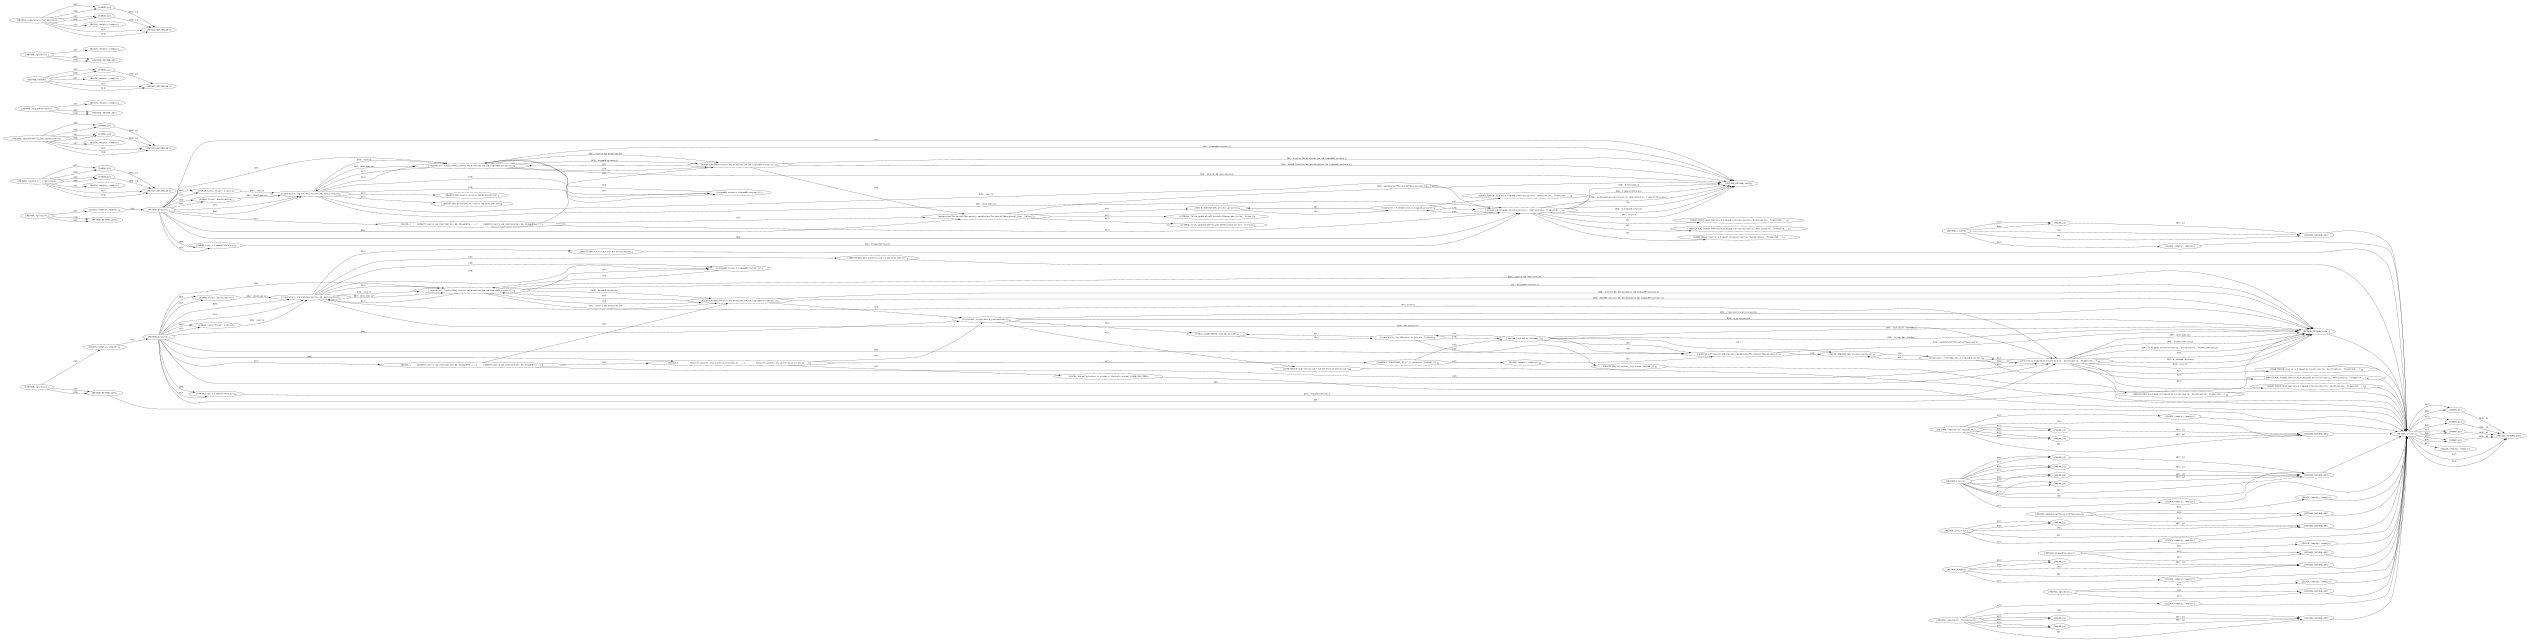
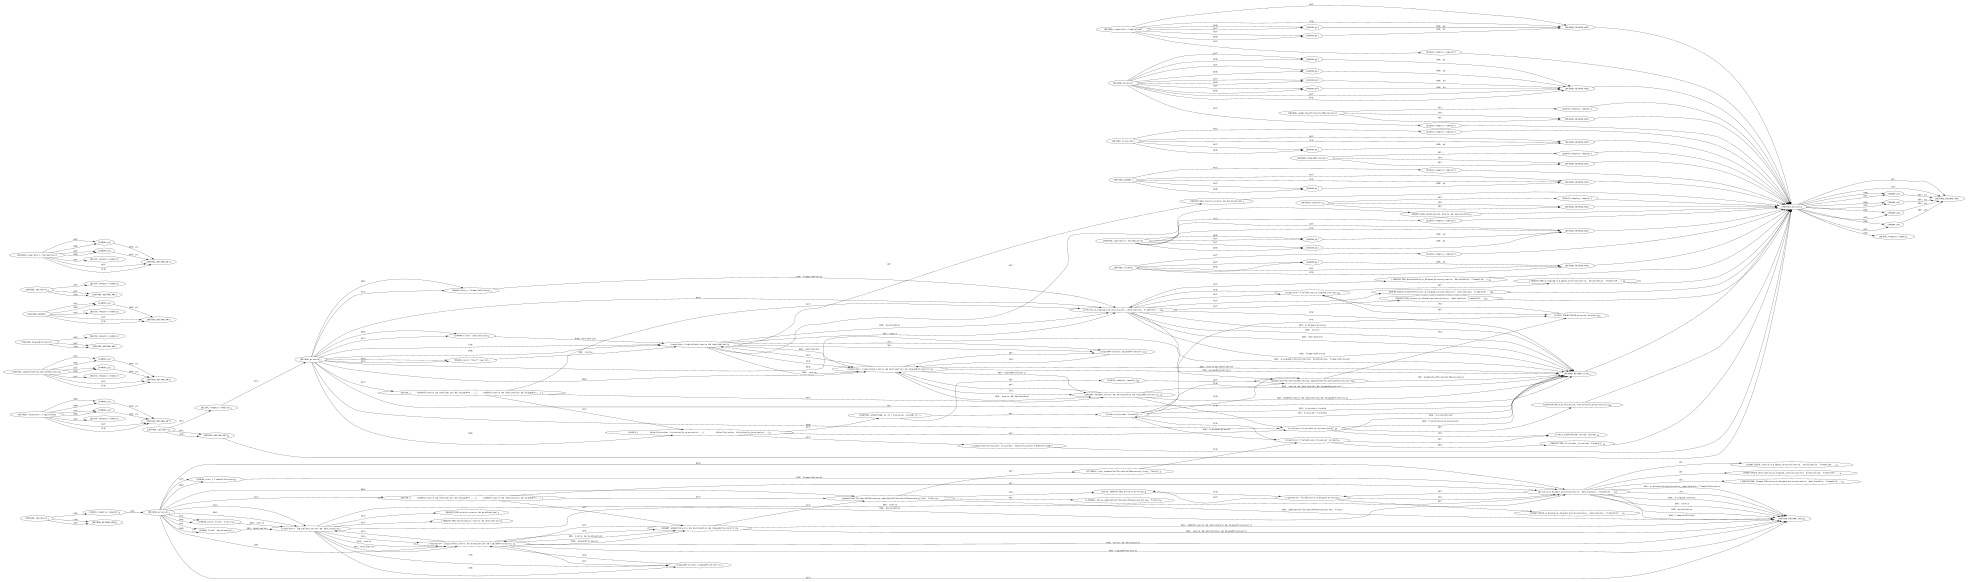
edge "(locked,tryLocker.locked())" -> "(<operator>.fieldAccess,tryLocker.locked)": label "AST: " -> "DDG: m_biquad.process"
edge "(FIELD_IDENTIFIER,locked,locked)" -> "(<operator>.fieldAccess,tryLocker.locked)": now "(LITERAL,true,updateCoefficientsIfNecessary(true, false))" -> "(<operator>.fieldAccess,tryLocker.locked)"
